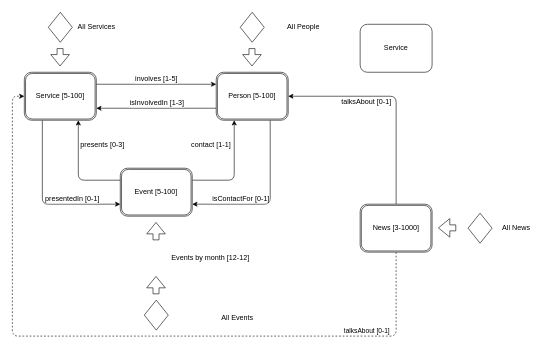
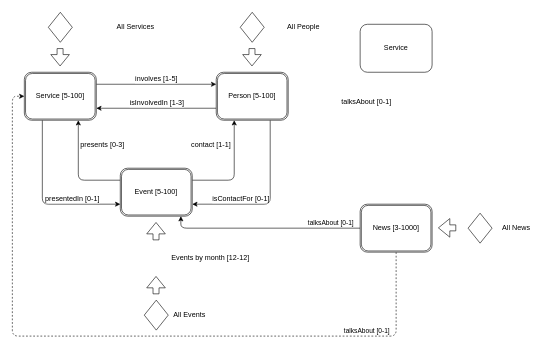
node "All Services": moved (96, 27) -> (135, 27)
edge "News [3-1000]" -> "Person [5-100]": removed
edge "News [3-1000]" -> "Event [5-100]": added, label "talksAbout [0-1]"
node "All Events": moved (237, 318) -> (189, 315)
